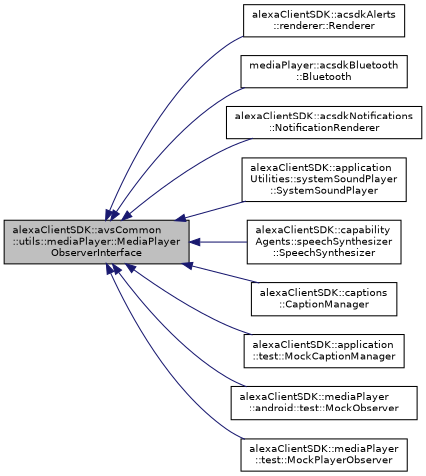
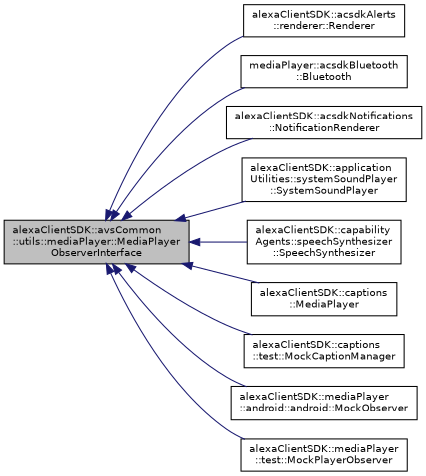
node "alexaClientSDK::captions ::CaptionManager": label "alexaClientSDK::captions ::CaptionManager" -> "alexaClientSDK::captions ::MediaPlayer"
node "alexaClientSDK::application ::test::MockCaptionManager": label "alexaClientSDK::application ::test::MockCaptionManager" -> "alexaClientSDK::captions ::test::MockCaptionManager"
node "alexaClientSDK::mediaPlayer ::android::test::MockObserver": label "alexaClientSDK::mediaPlayer ::android::test::MockObserver" -> "alexaClientSDK::mediaPlayer ::android::android::MockObserver"
